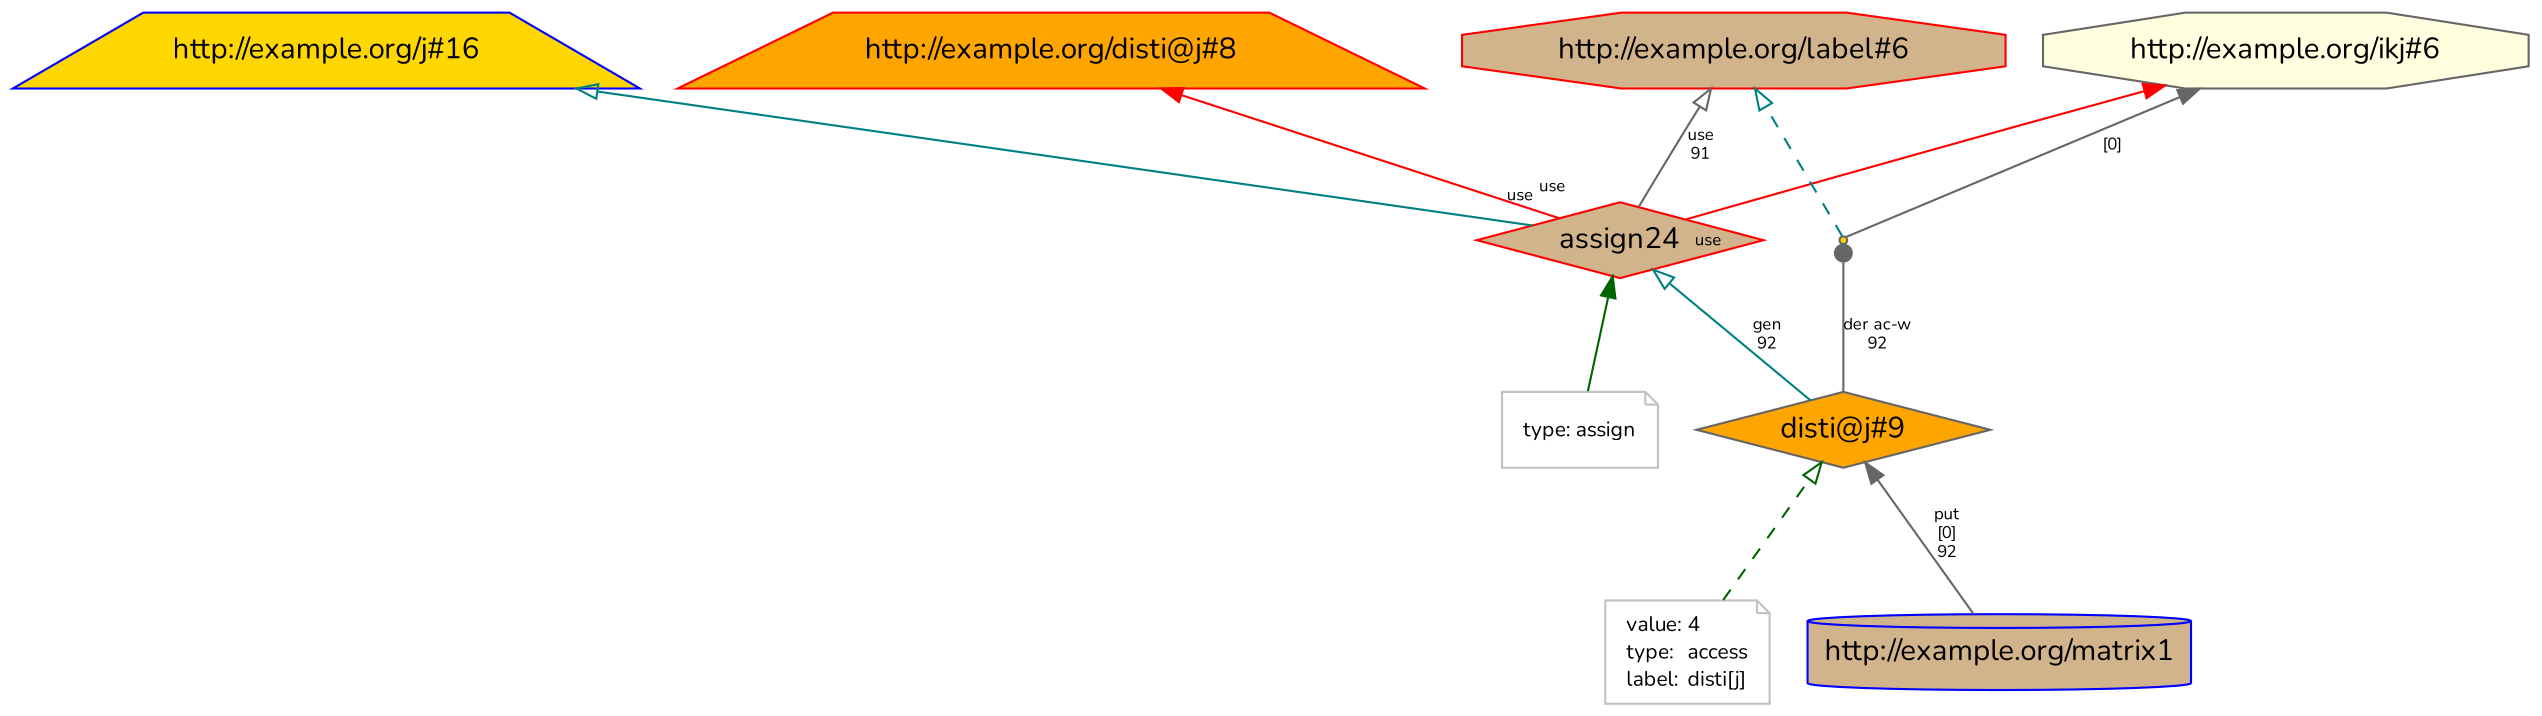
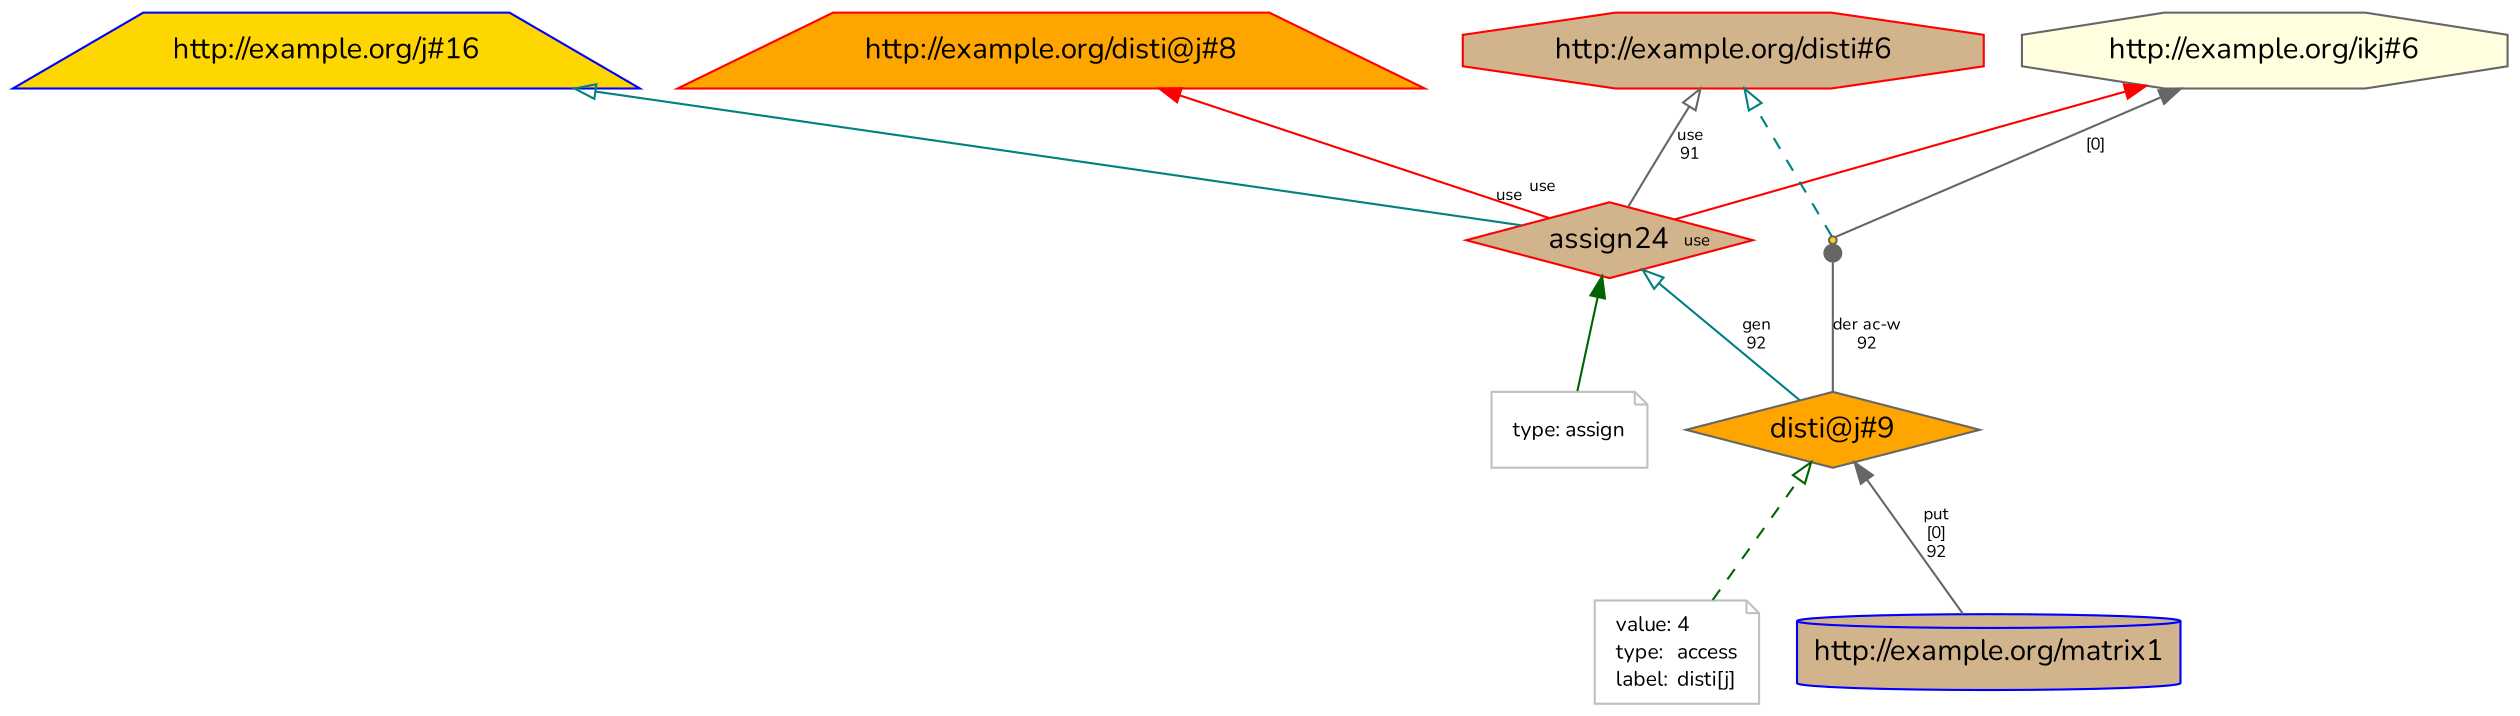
node "http://example.org/label#6": label "http://example.org/label#6" -> "http://example.org/disti#6"
